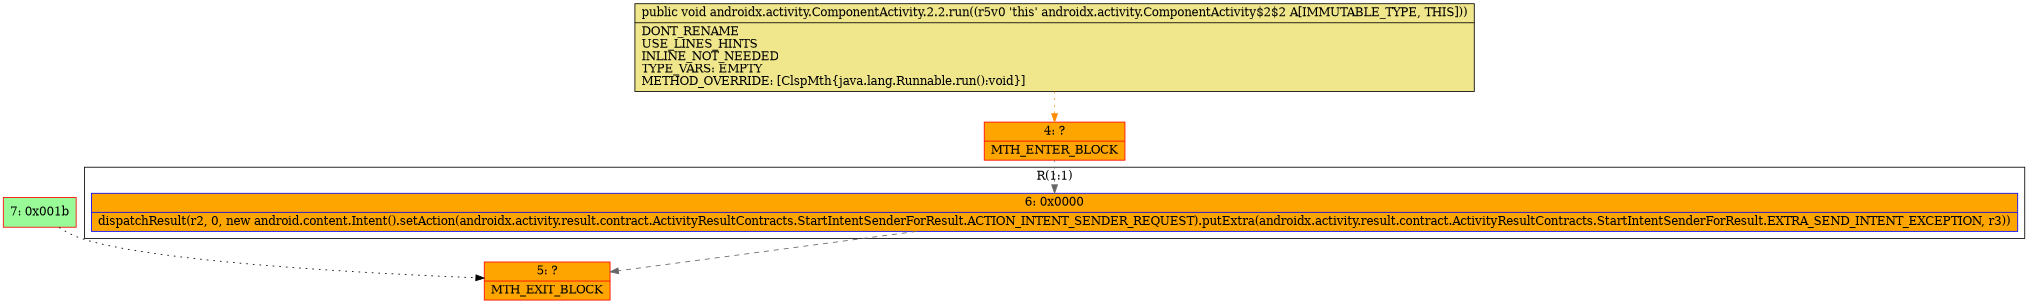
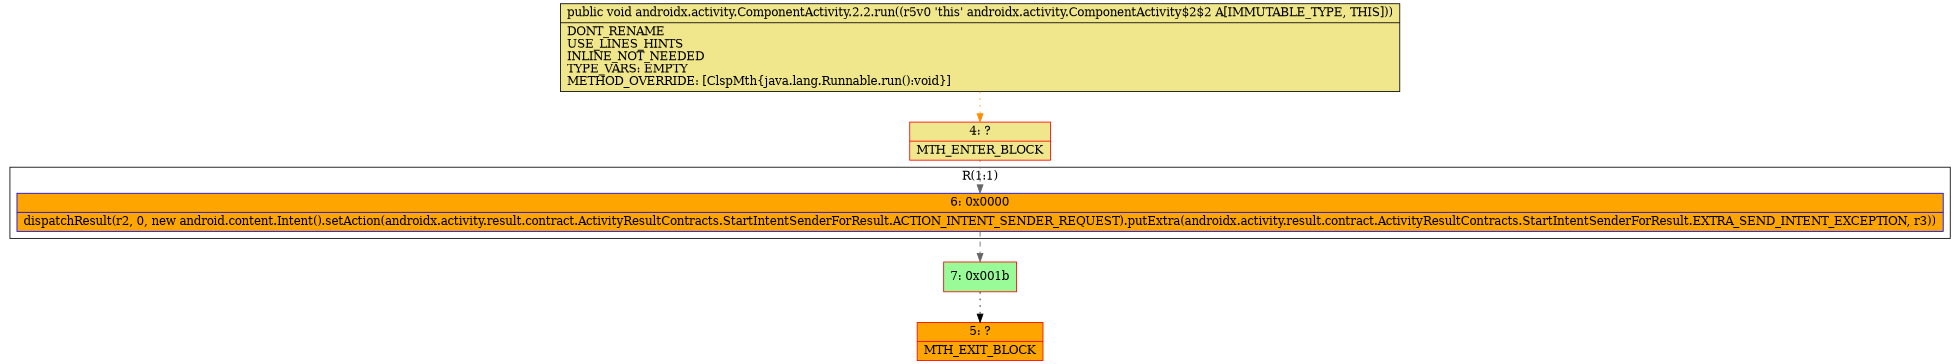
node "4: ?": fillcolor orange -> khaki
edge "6: 0x0000" -> "5: ?": now "6: 0x0000" -> "7: 0x001b"
